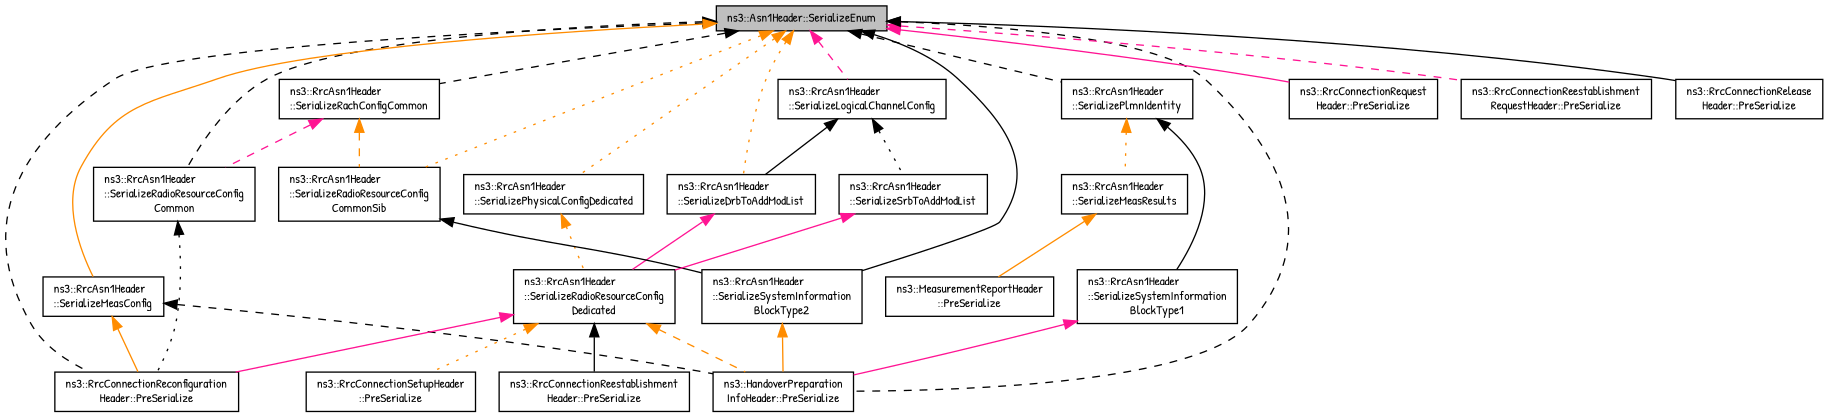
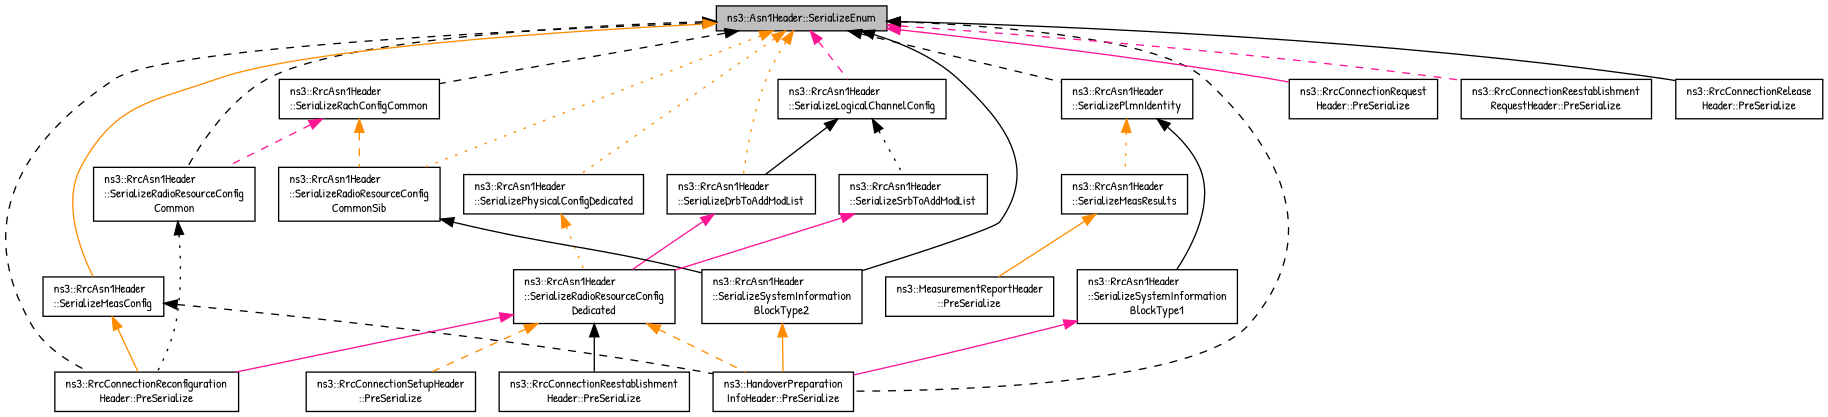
edge "ns3::RrcConnectionSetupHeader ::PreSerialize" -> "ns3::RrcAsn1Header ::SerializeRadioResourceConfig Dedicated": style dotted -> dashed
